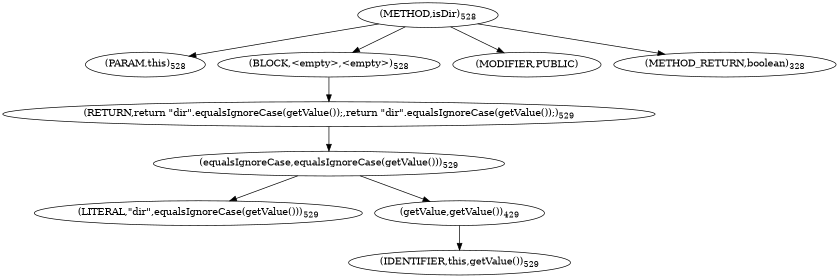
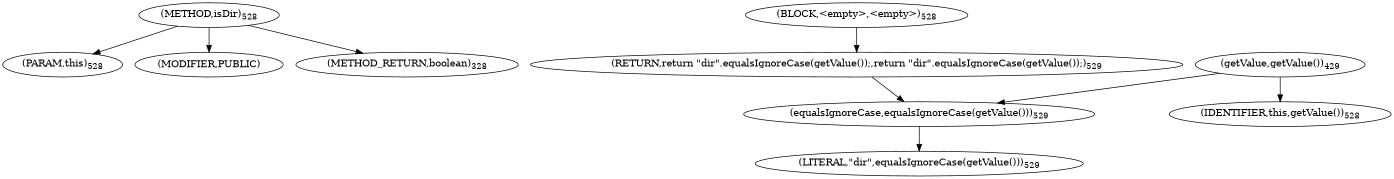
edge "(METHOD,isDir)" -> "(BLOCK,<empty>,<empty>)": removed
edge "(equalsIgnoreCase,equalsIgnoreCase(getValue()))" -> "(getValue,getValue())": reversed
node "(IDENTIFIER,this,getValue())": text "529" -> "528"
